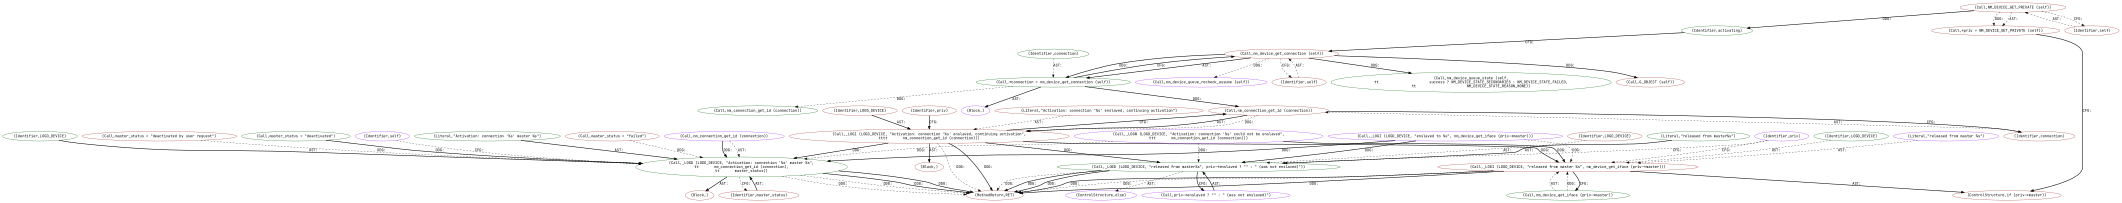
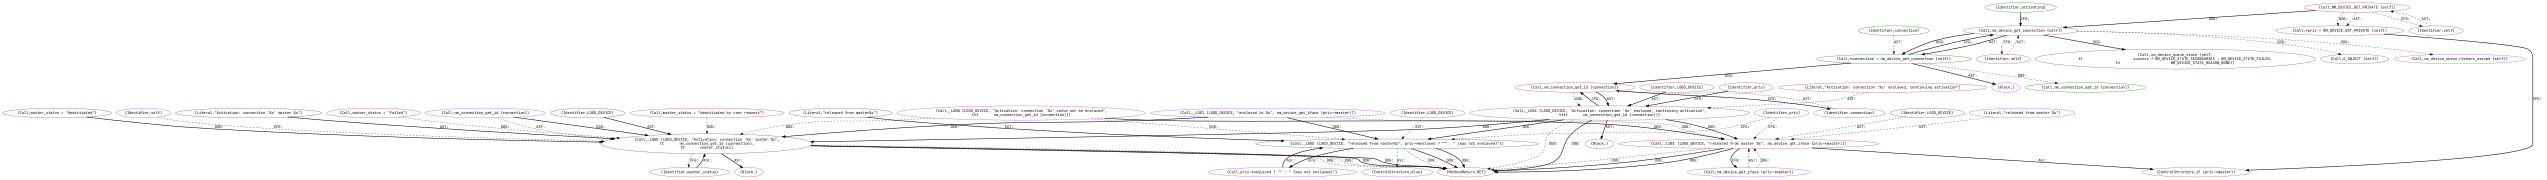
edge "(Call,NM_DEVICE_GET_PRIVATE (self))" -> "(Identifier,activating)": now "(Call,NM_DEVICE_GET_PRIVATE (self))" -> "(Call,nm_device_get_connection (self))"
edge "(Call,nm_device_get_connection (self))" -> "(Call,G_OBJECT (self))": style bold -> dashed
node "(Call,nm_device_get_iface (priv->master))": color darkgreen -> purple
